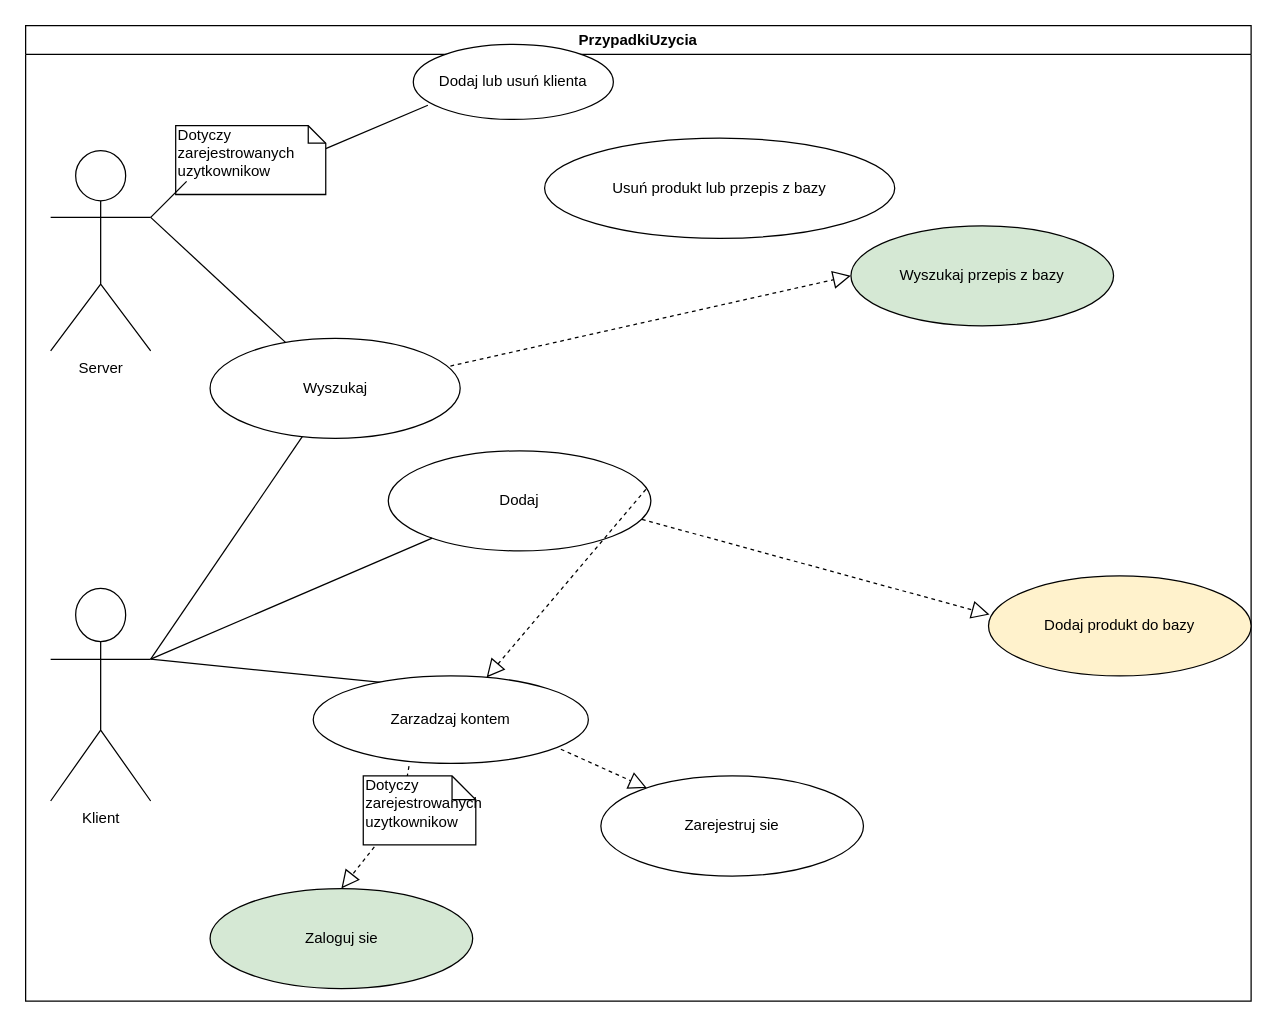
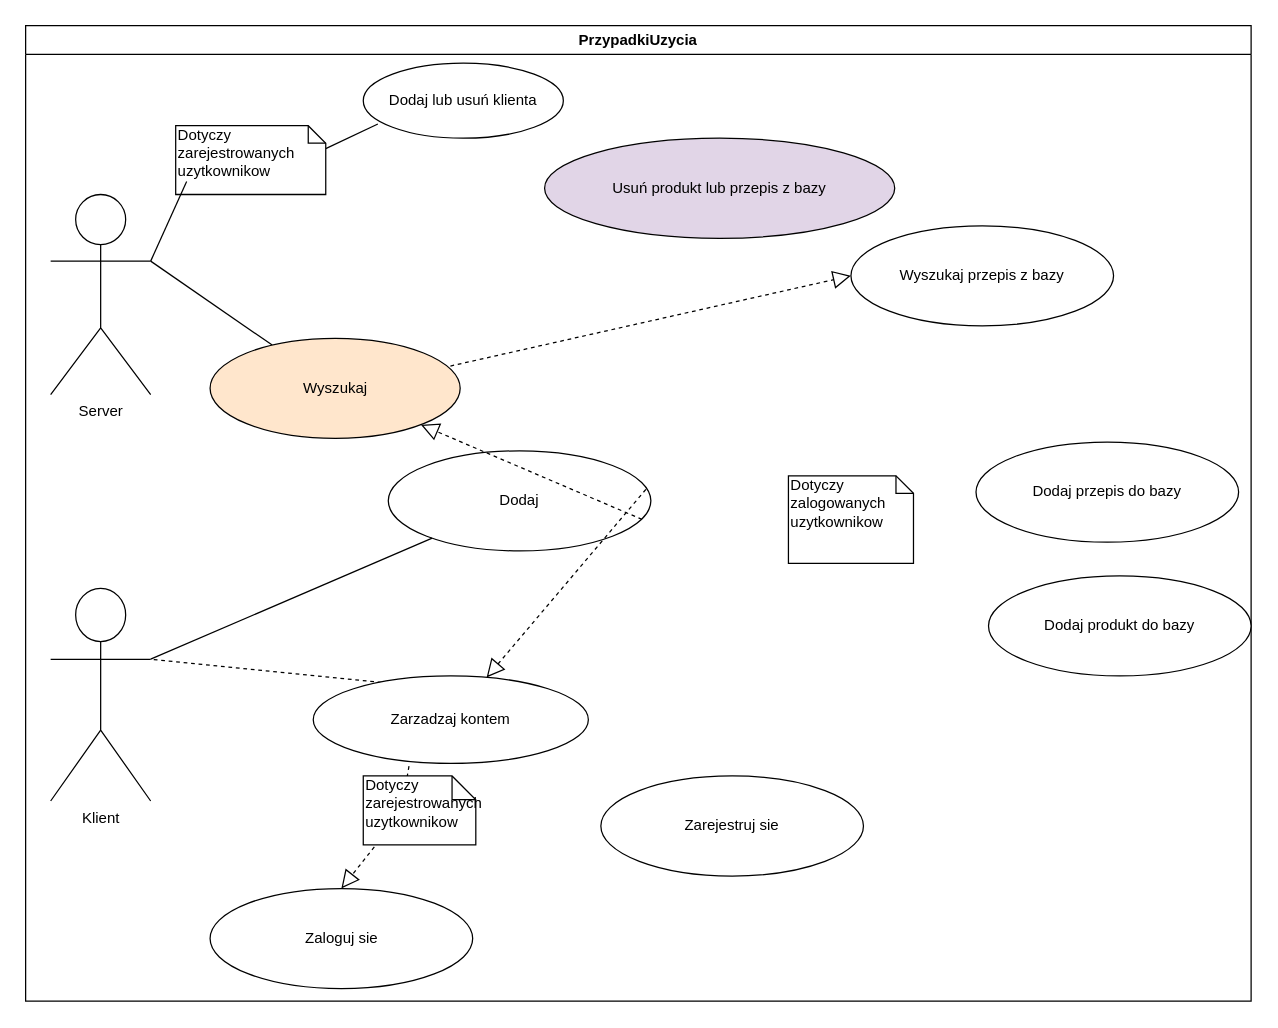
node "Dodaj lub usuń klienta": moved (513, 82) -> (463, 101)
node "Usuń produkt lub przepis z bazy": fillcolor #ffffff -> #e1d5e7
node "Server": moved (101, 251) -> (101, 294)
node "Wyszukaj przepis z bazy": fillcolor #d5e8d4 -> #ffffff
node "Wyszukaj": fillcolor #ffffff -> #ffe6cc
node "Dodaj przepis do bazy": added
node "Dotyczy zalogowanych uzytkownikow": added
edge "Wyszukaj" -- "Klient": removed
edge "Dodaj" -> "Dodaj produkt do bazy": now "Dodaj" -> "Wyszukaj"
node "Dodaj produkt do bazy": fillcolor #fff2cc -> #ffffff
edge "Klient" -- "Zarzadzaj kontem": style solid -> dashed
edge "Zarzadzaj kontem" -> "Zarejestruj sie": removed
node "Zaloguj sie": fillcolor #d5e8d4 -> #ffffff
